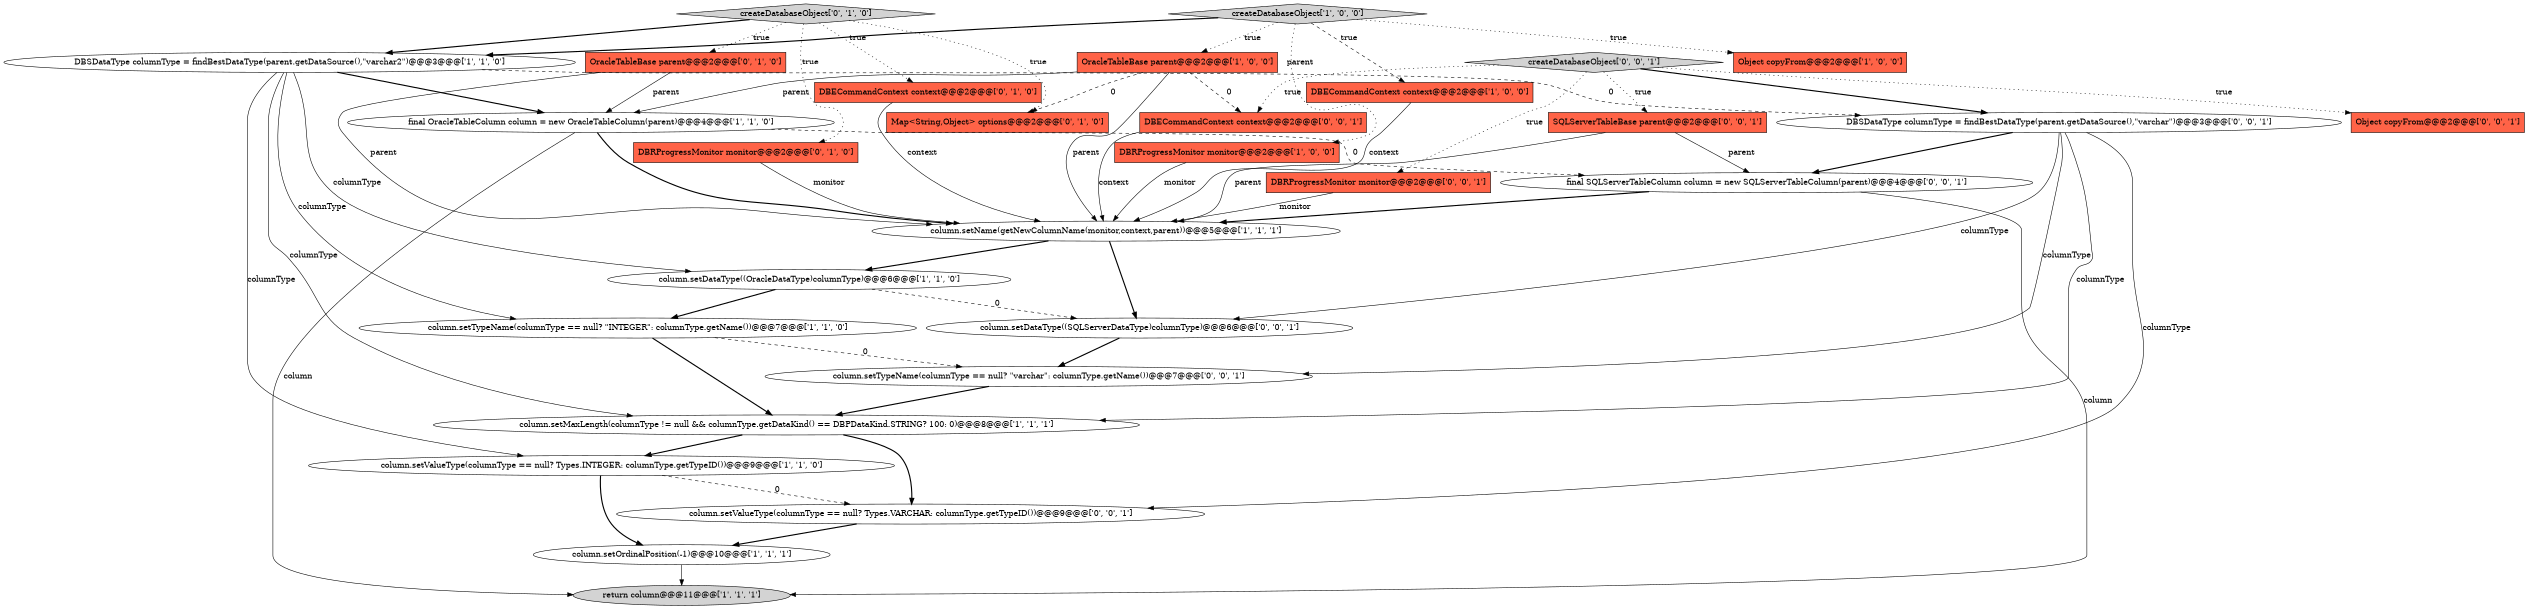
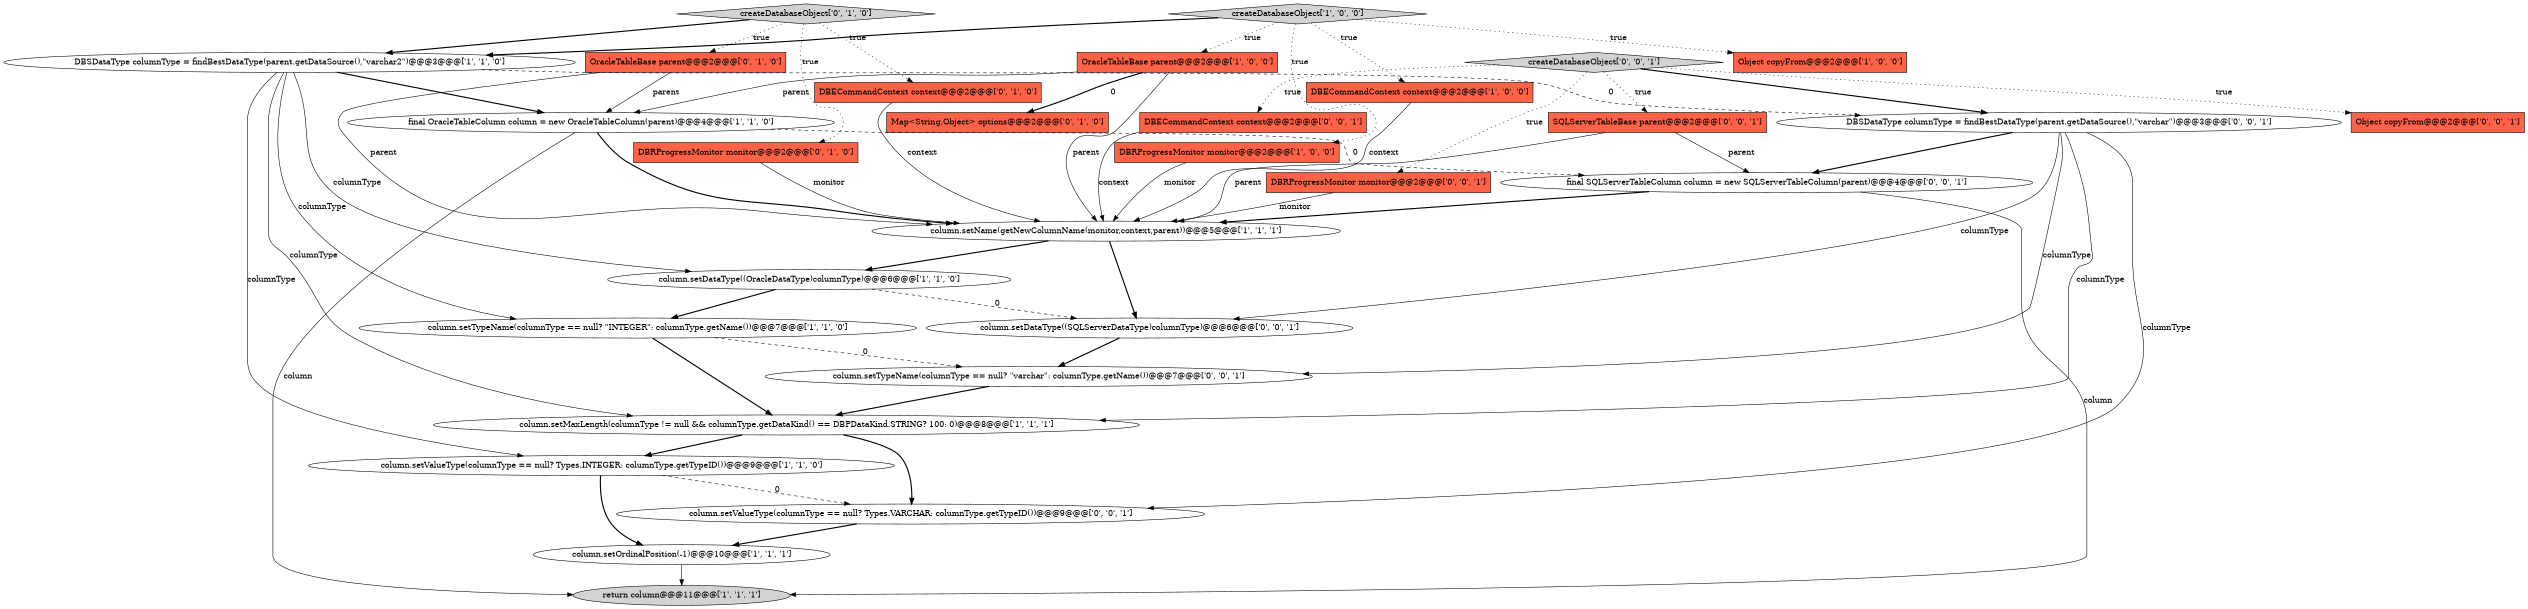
edge "createDatabaseObject['0', '1', '0']" -> "Map<String,Object> options@@@2@@@['0', '1', '0']": removed, label "true"
edge "createDatabaseObject['1', '0', '0']" -> "DBECommandContext context@@@2@@@['1', '0', '0']": style dashed -> dotted
edge "createDatabaseObject['1', '0', '0']" -> "DBRProgressMonitor monitor@@@2@@@['1', '0', '0']": label "parent" -> "true"
edge "OracleTableBase parent@@@2@@@['1', '0', '0']" -> "Map<String,Object> options@@@2@@@['0', '1', '0']": style dashed -> bold
edge "OracleTableBase parent@@@2@@@['1', '0', '0']" -> "DBECommandContext context@@@2@@@['0', '0', '1']": removed, label "0"
